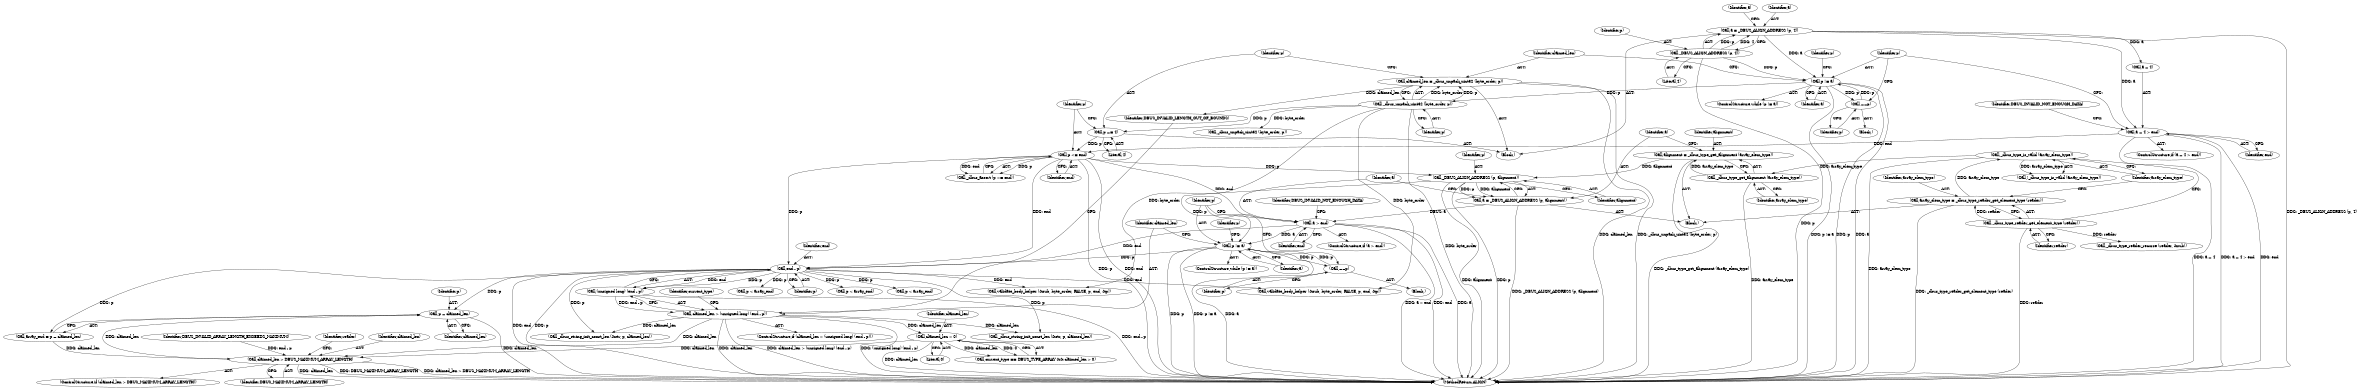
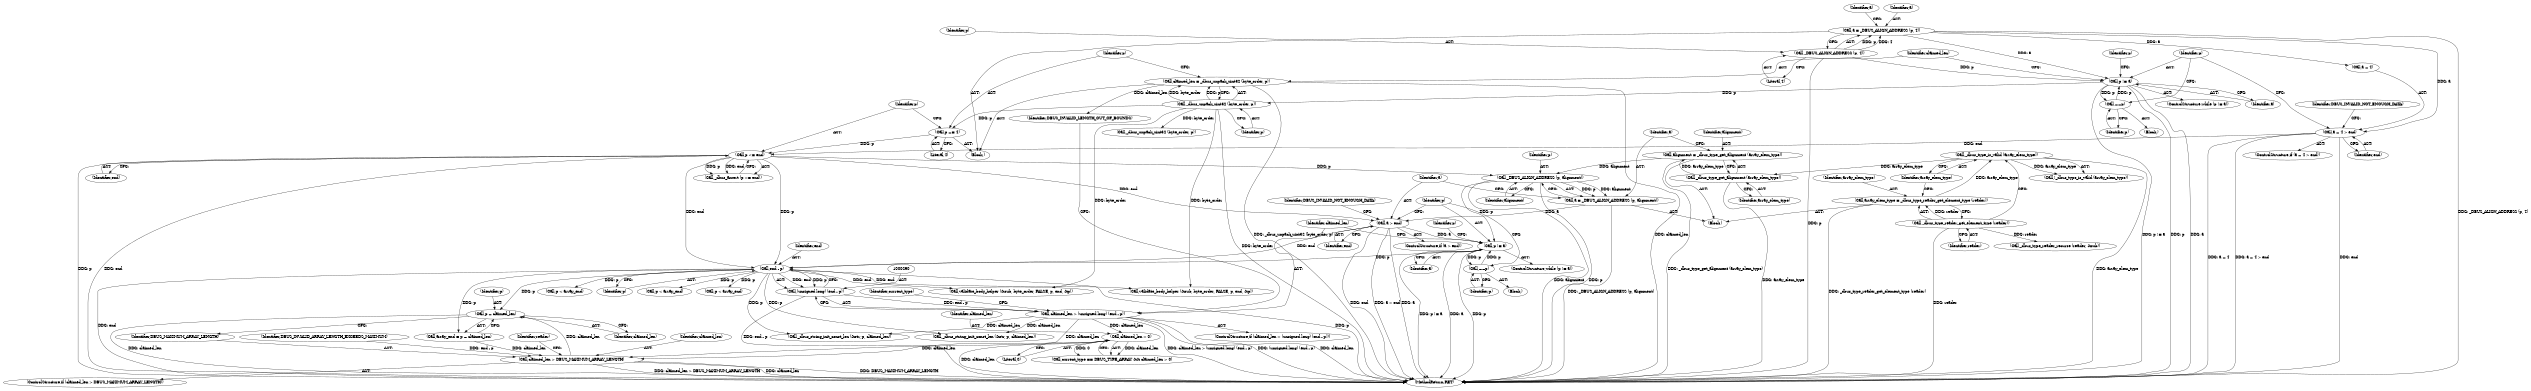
edge "(Call,a = _DBUS_ALIGN_ADDRESS (p, alignment))" -> "(Call,a > end)": label "DBUS: a" -> "DDG: a"
node "1000290": added
edge "(Call,claimed_len > DBUS_MAXIMUM_ARRAY_LENGTH)" -> "(Identifier,DBUS_MAXIMUM_ARRAY_LENGTH)": now "(Call,p + claimed_len)" -> "(Identifier,DBUS_MAXIMUM_ARRAY_LENGTH)"
node "(MethodReturn,ALIGN)": label "(MethodReturn,ALIGN)" -> "(MethodReturn,RET)"
